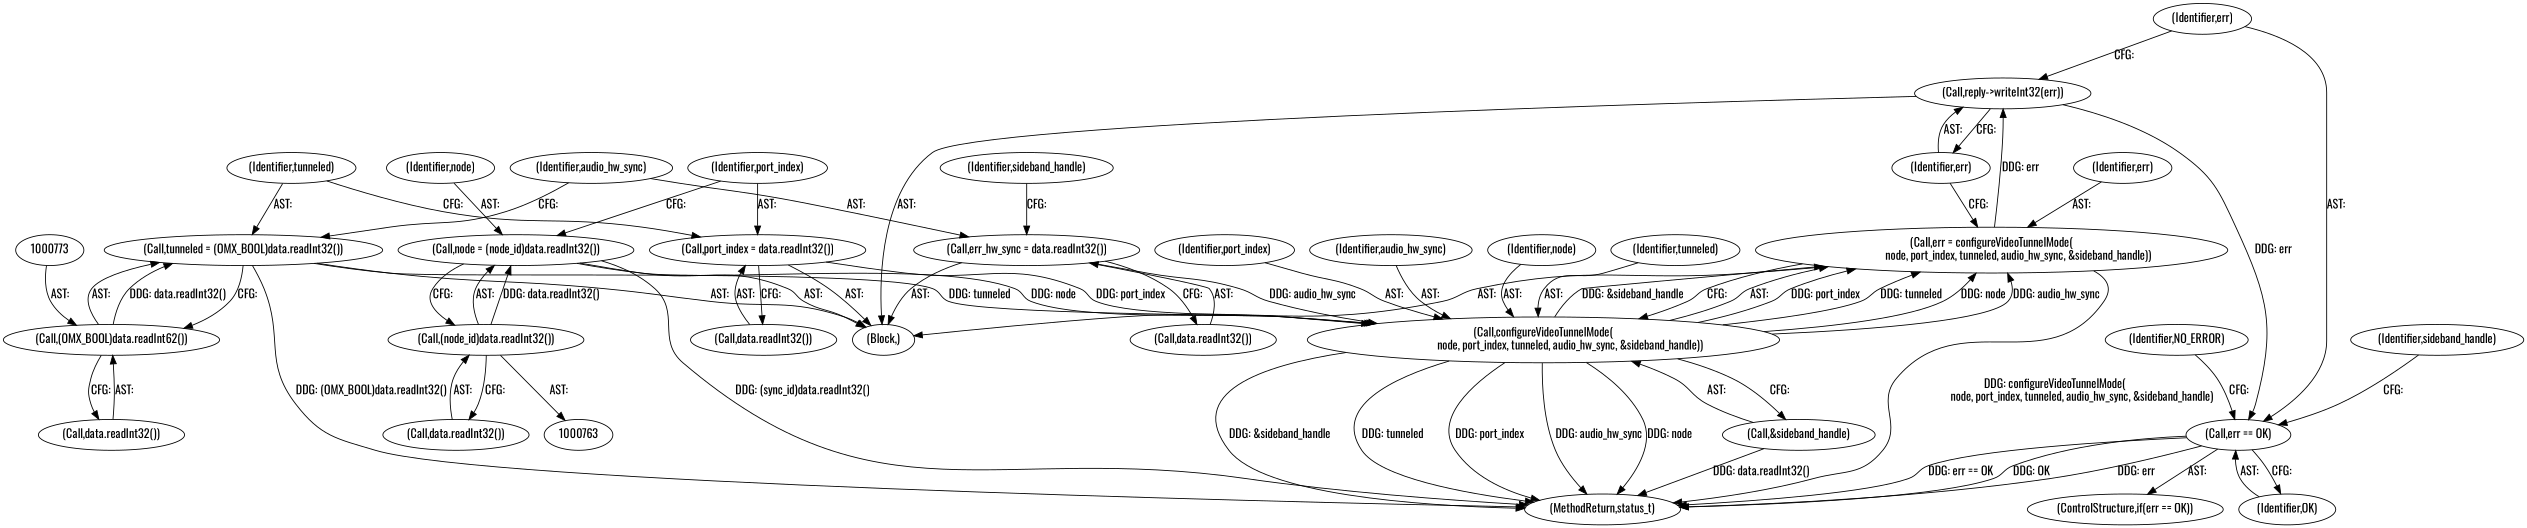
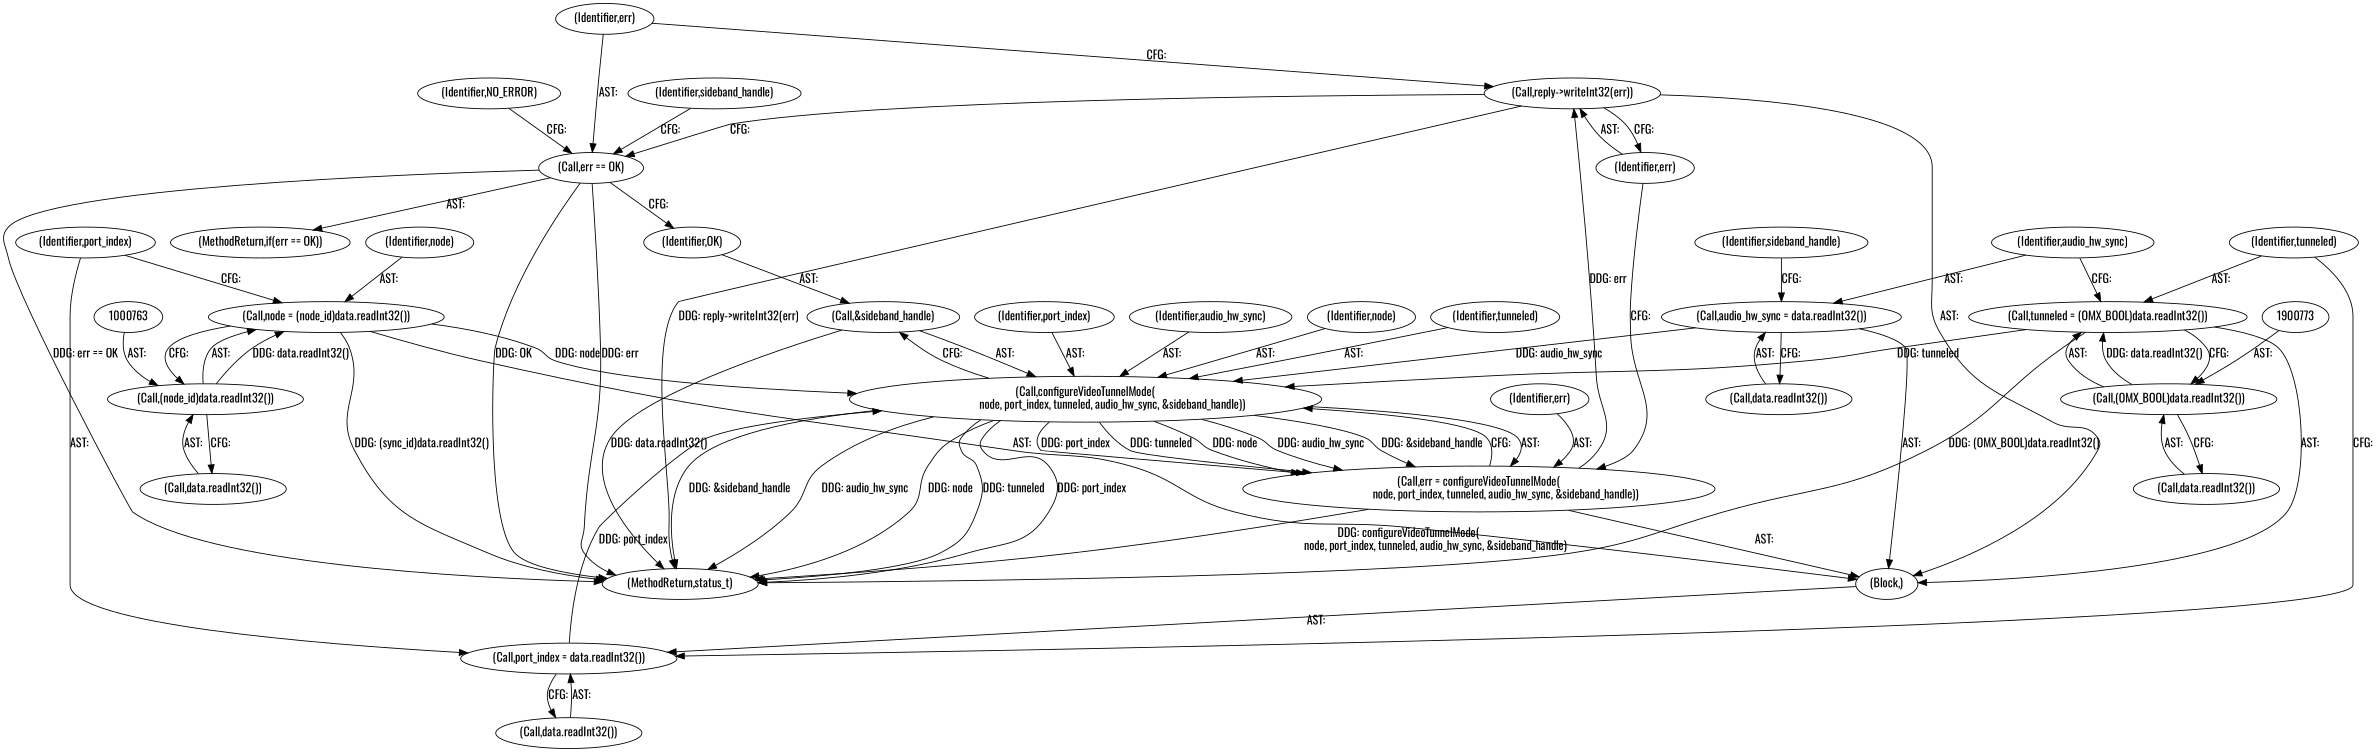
edge "(Call,reply->writeInt32(err))" -> "(MethodReturn,status_t)": added, label "DDG: reply->writeInt32(err)"
node "1000773": label "1000773" -> "1900773"
node "(Call,err_hw_sync = data.readInt32())": label "(Call,err_hw_sync = data.readInt32())" -> "(Call,audio_hw_sync = data.readInt32())"
edge "(Call,reply->writeInt32(err))" -> "(Call,err == OK)": label "DDG: err" -> "CFG: "
edge "(Call,port_index = data.readInt32())" -> "(Block,)": reversed
node "(Call,(OMX_BOOL)data.readInt62())": label "(Call,(OMX_BOOL)data.readInt62())" -> "(Call,(OMX_BOOL)data.readInt32())"
edge "(Call,(node_id)data.readInt32())" -> "1000763": reversed
edge "(Identifier,OK)" -> "(Call,err == OK)": now "(Identifier,OK)" -> "(Call,&sideband_handle)"
node "(ControlStructure,if(err == OK))": label "(ControlStructure,if(err == OK))" -> "(MethodReturn,if(err == OK))"
